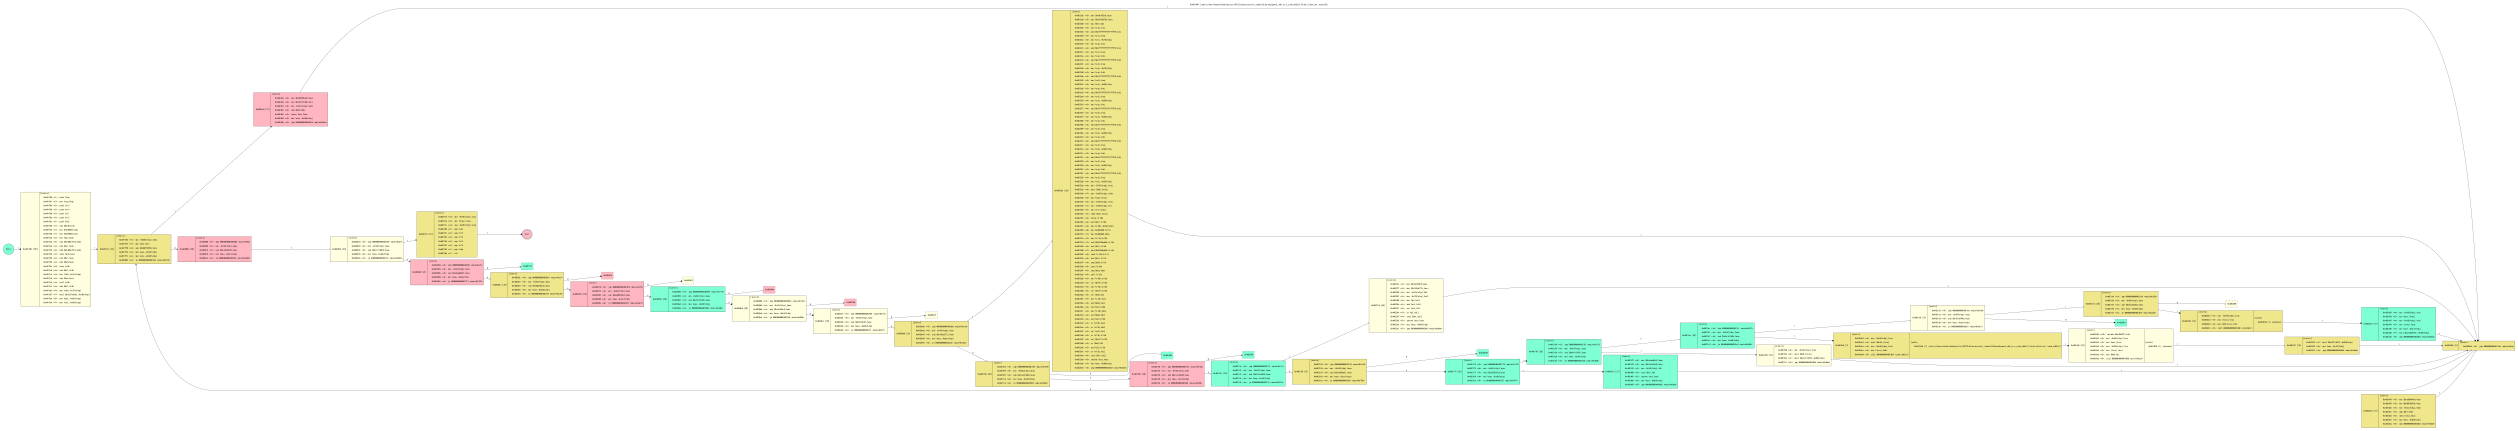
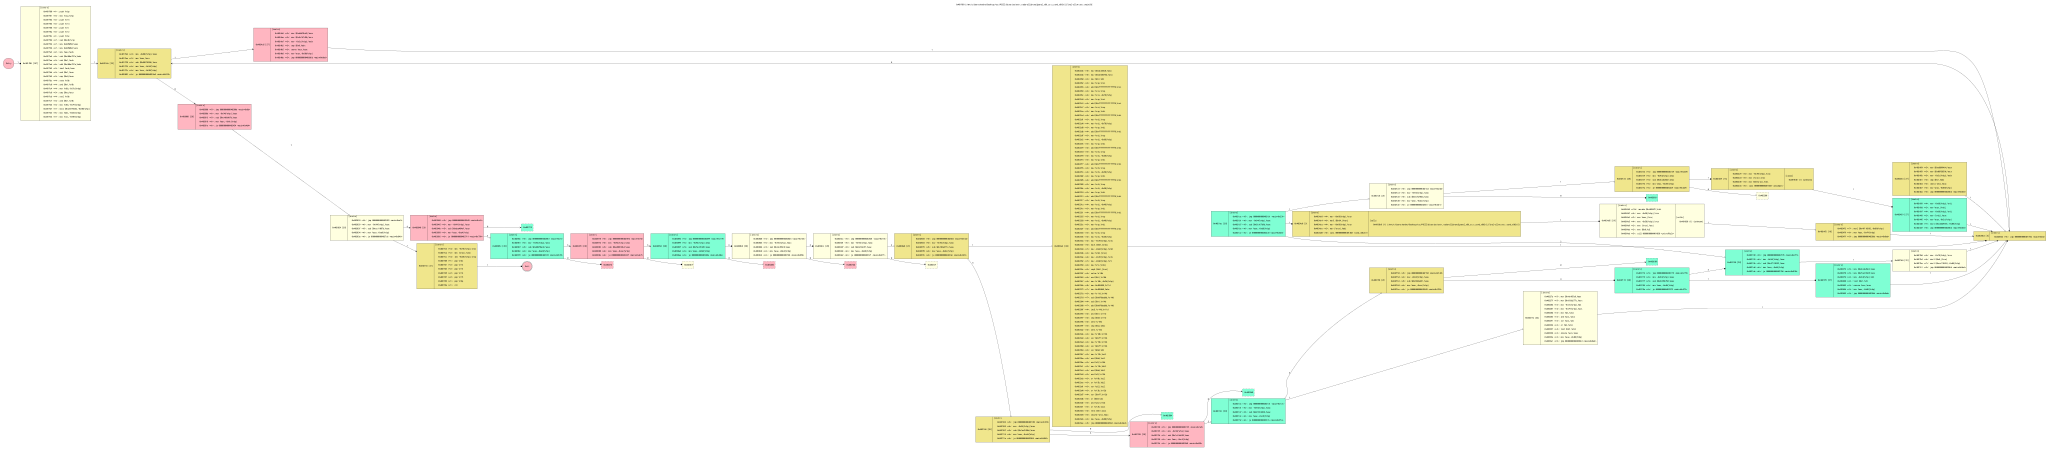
node "Entry": fillcolor aquamarine -> lightpink
node "0x40205c [28]": fillcolor khaki -> aquamarine
edge "0x402190 [28]" -> "0x4021ac [28]": reversed
